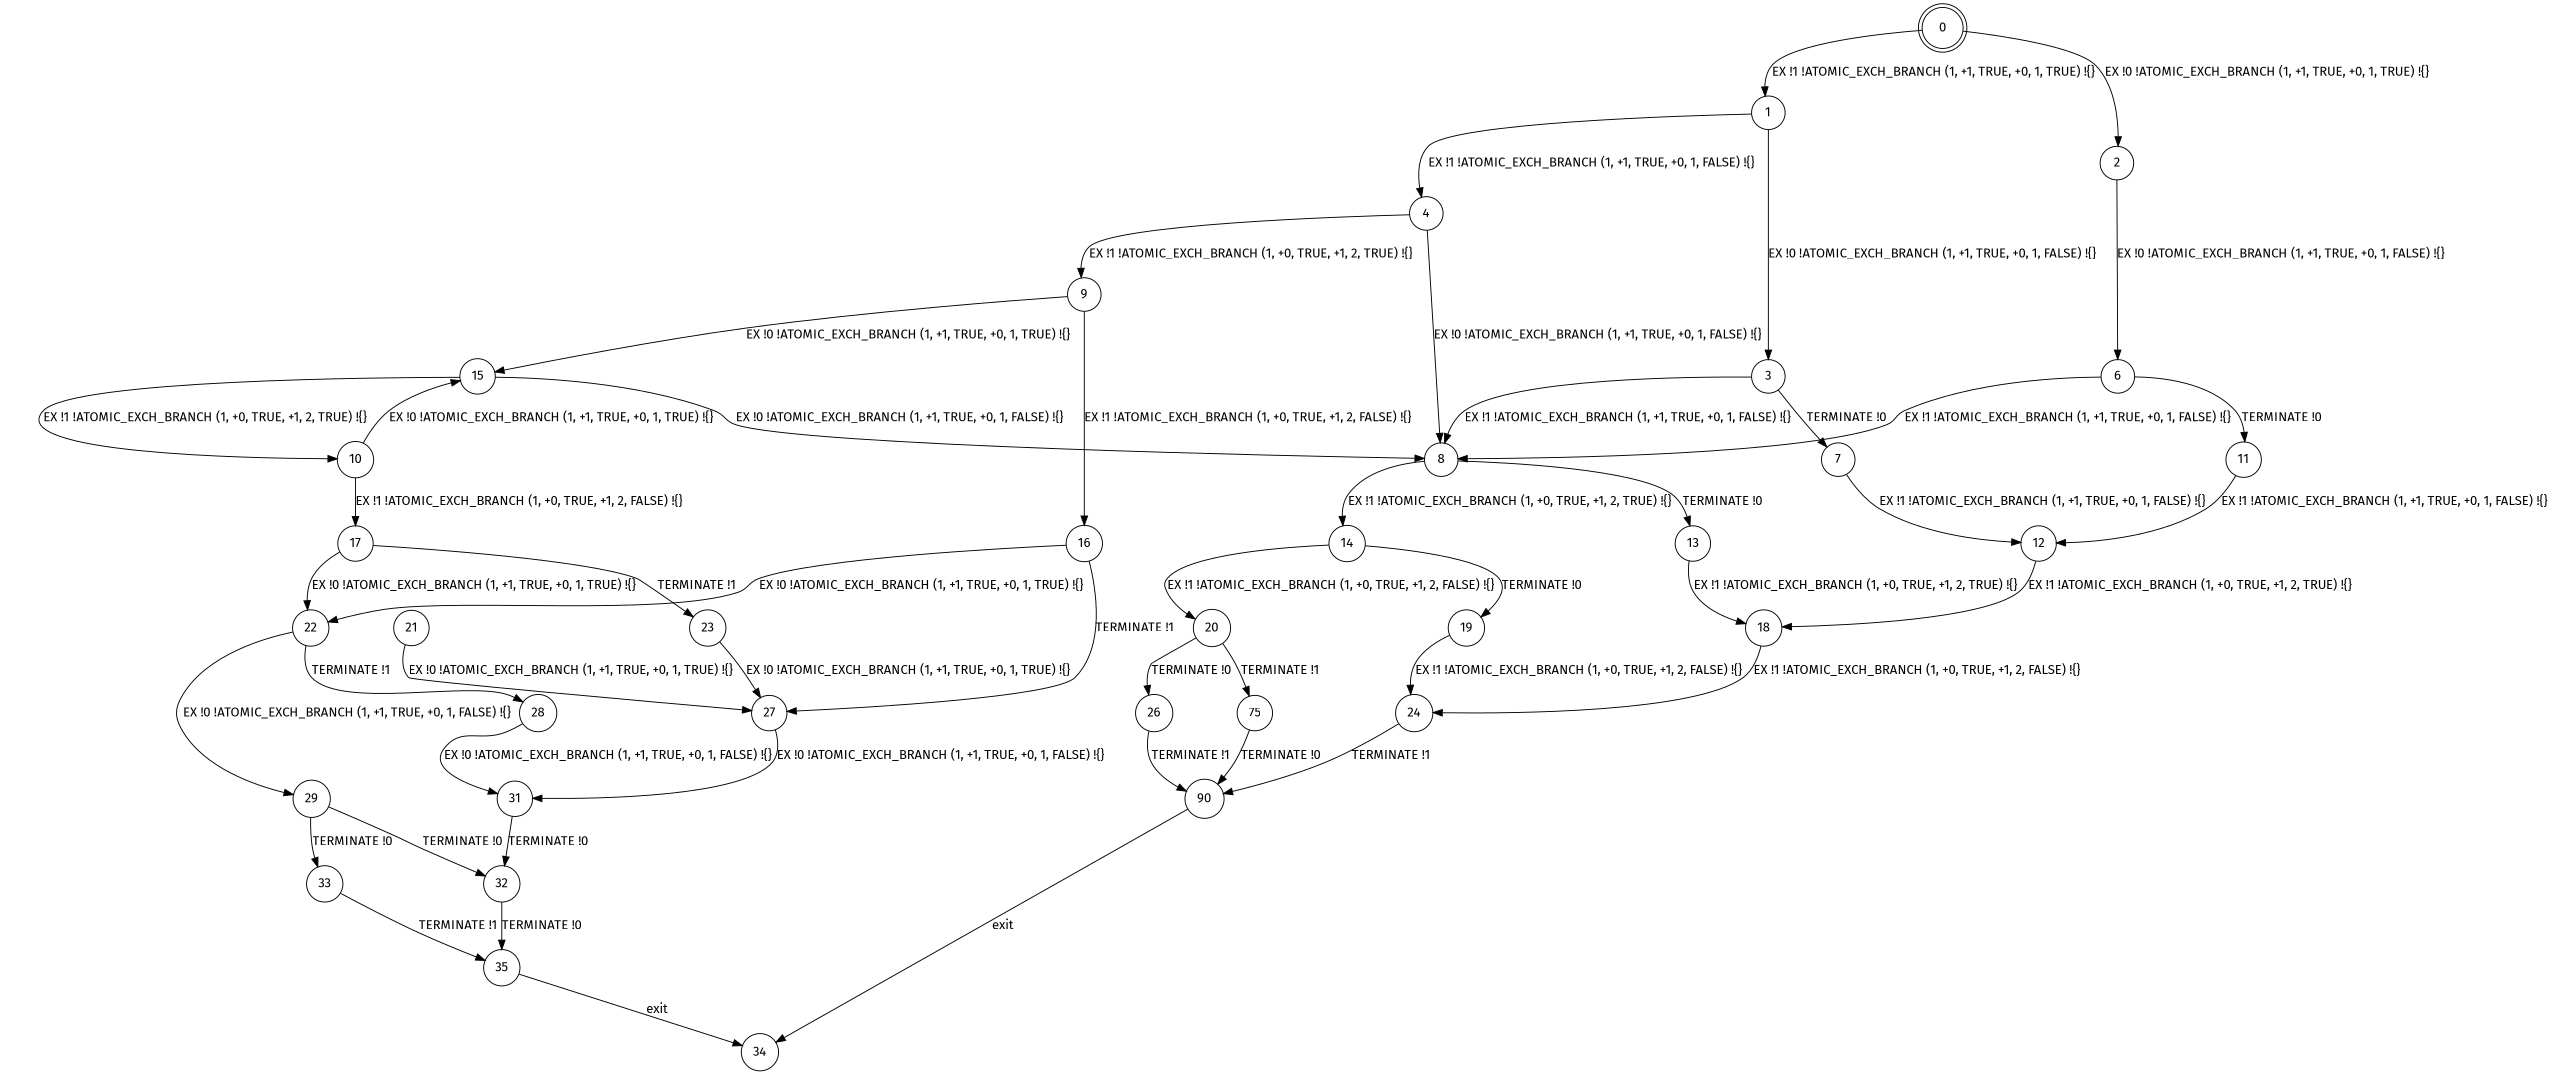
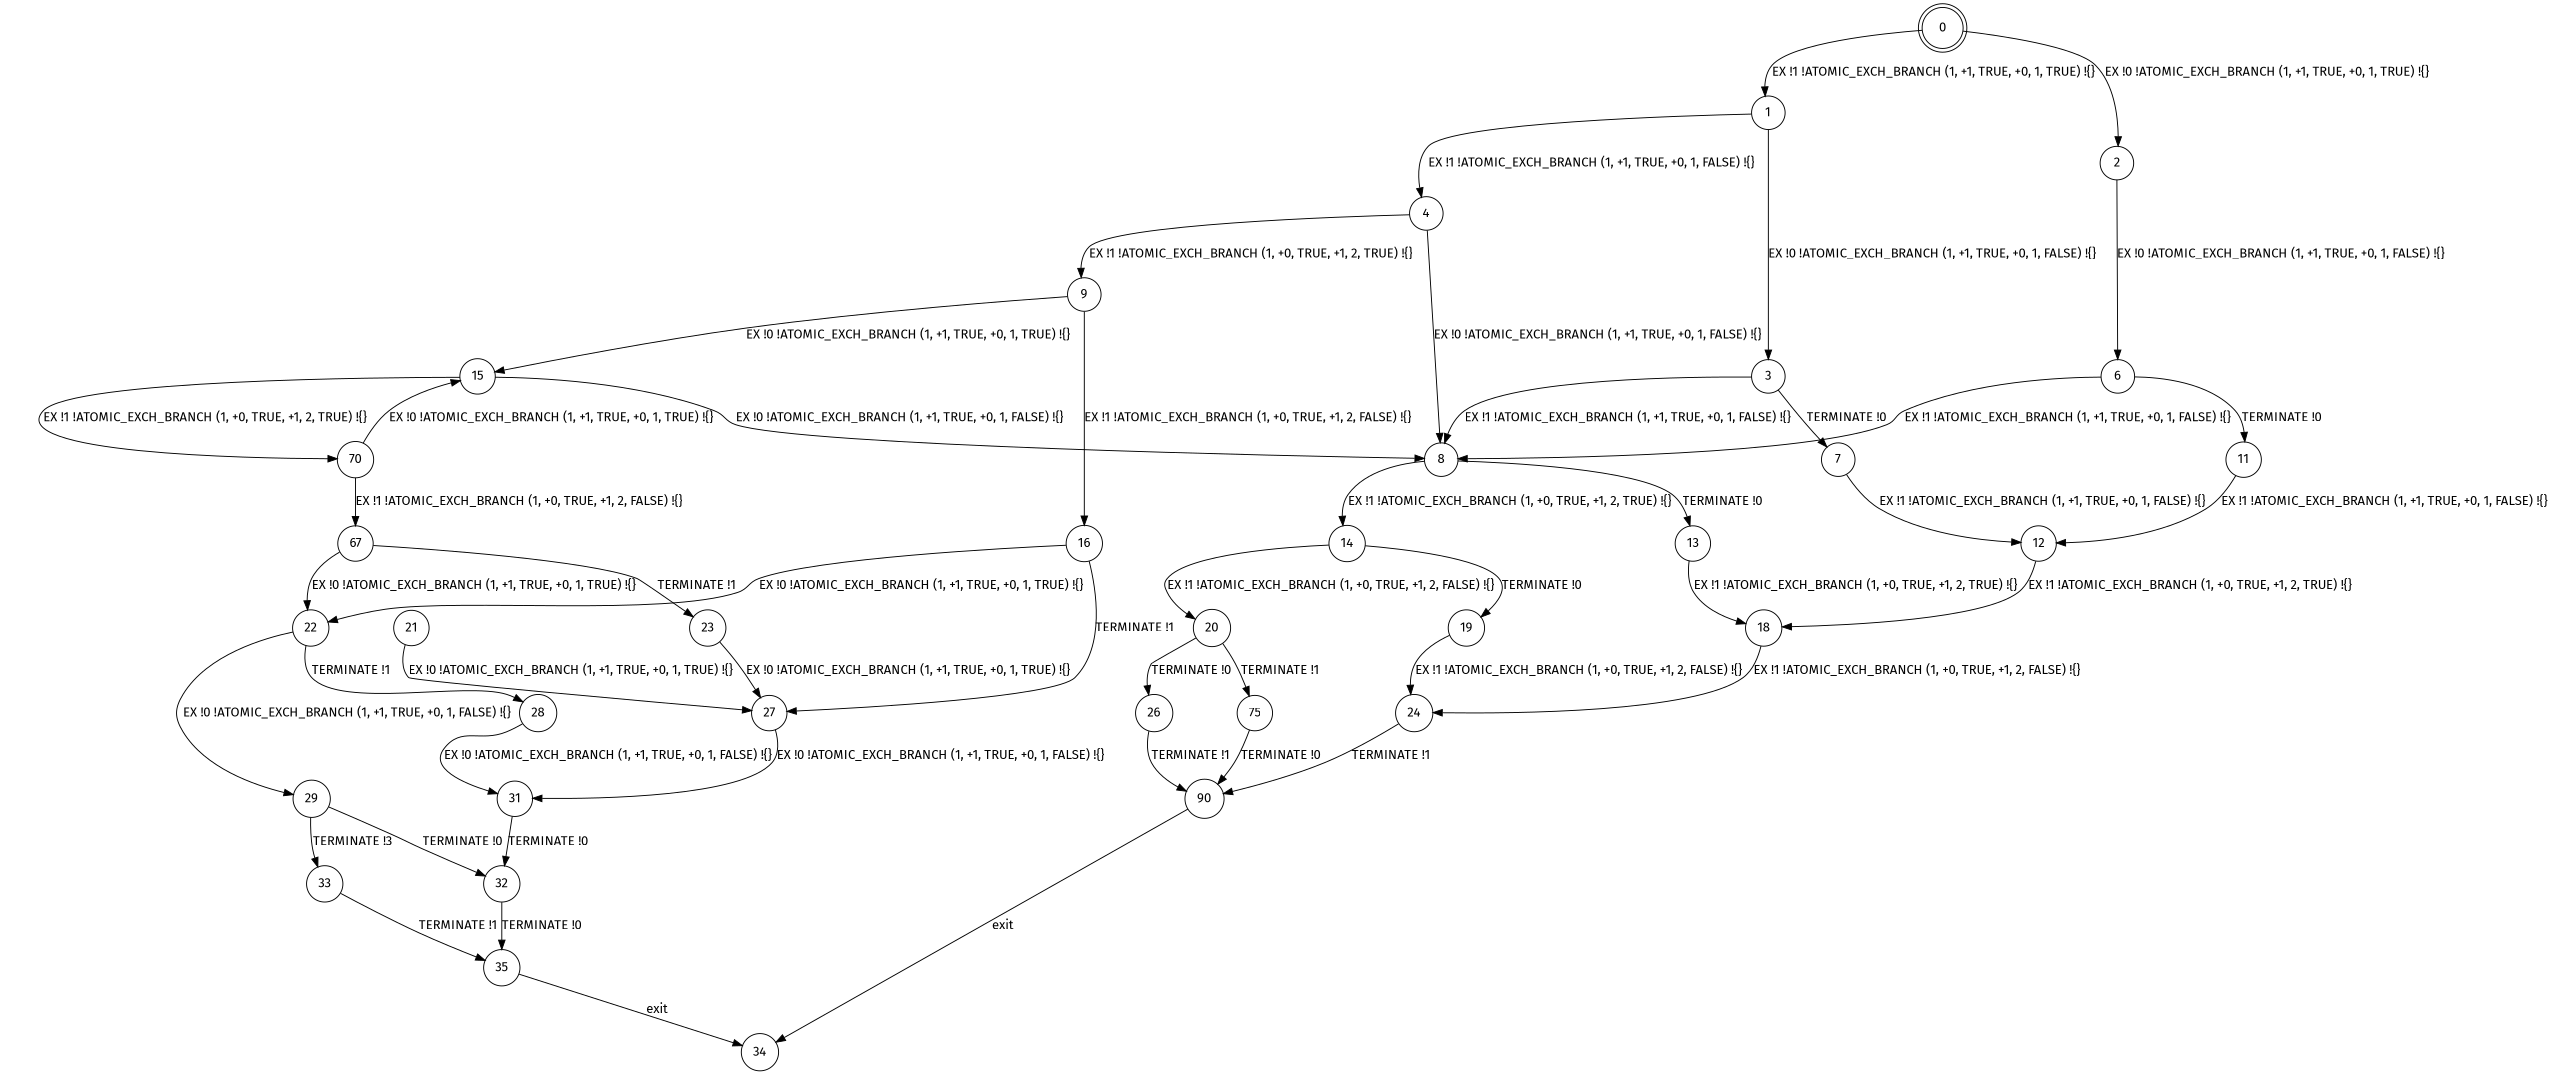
node "10": label "10" -> "70"
node "17": label "17" -> "67"
edge "29" -> "33": label "TERMINATE !0" -> "TERMINATE !3"
